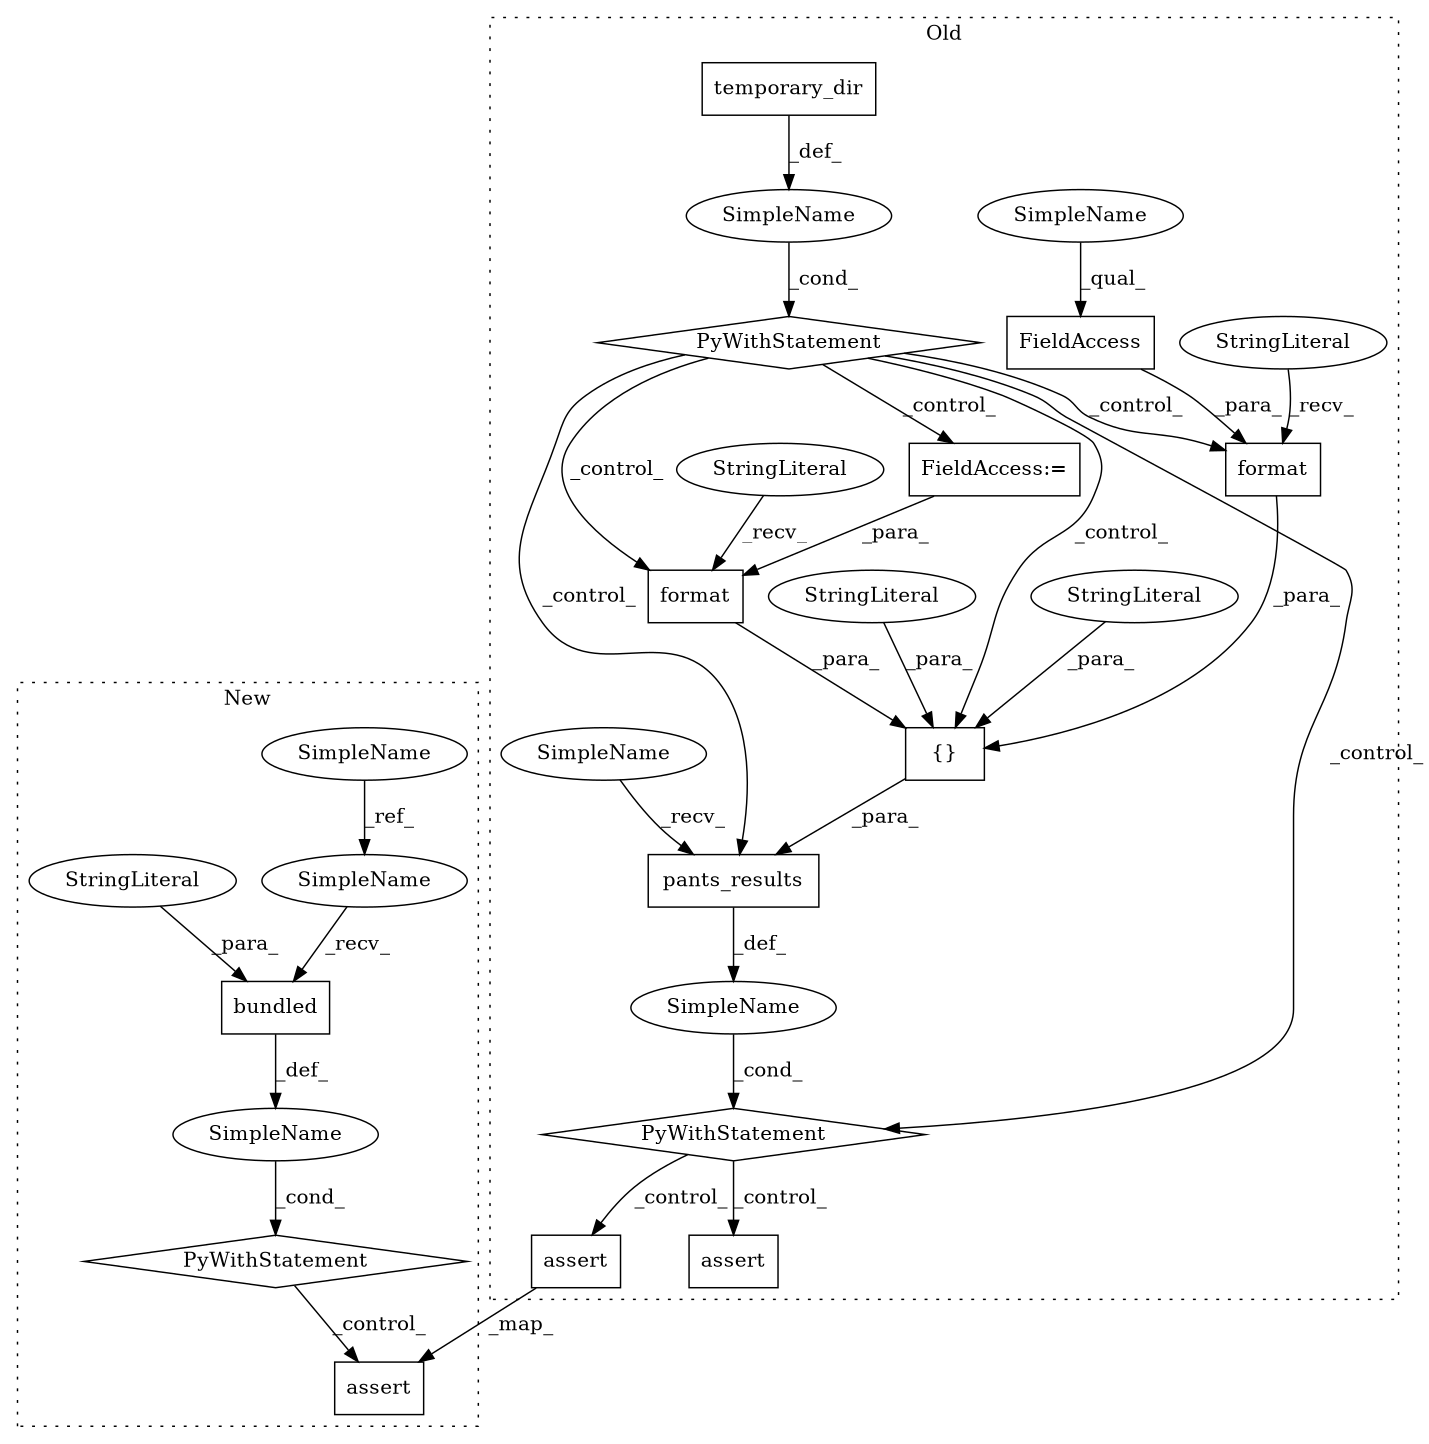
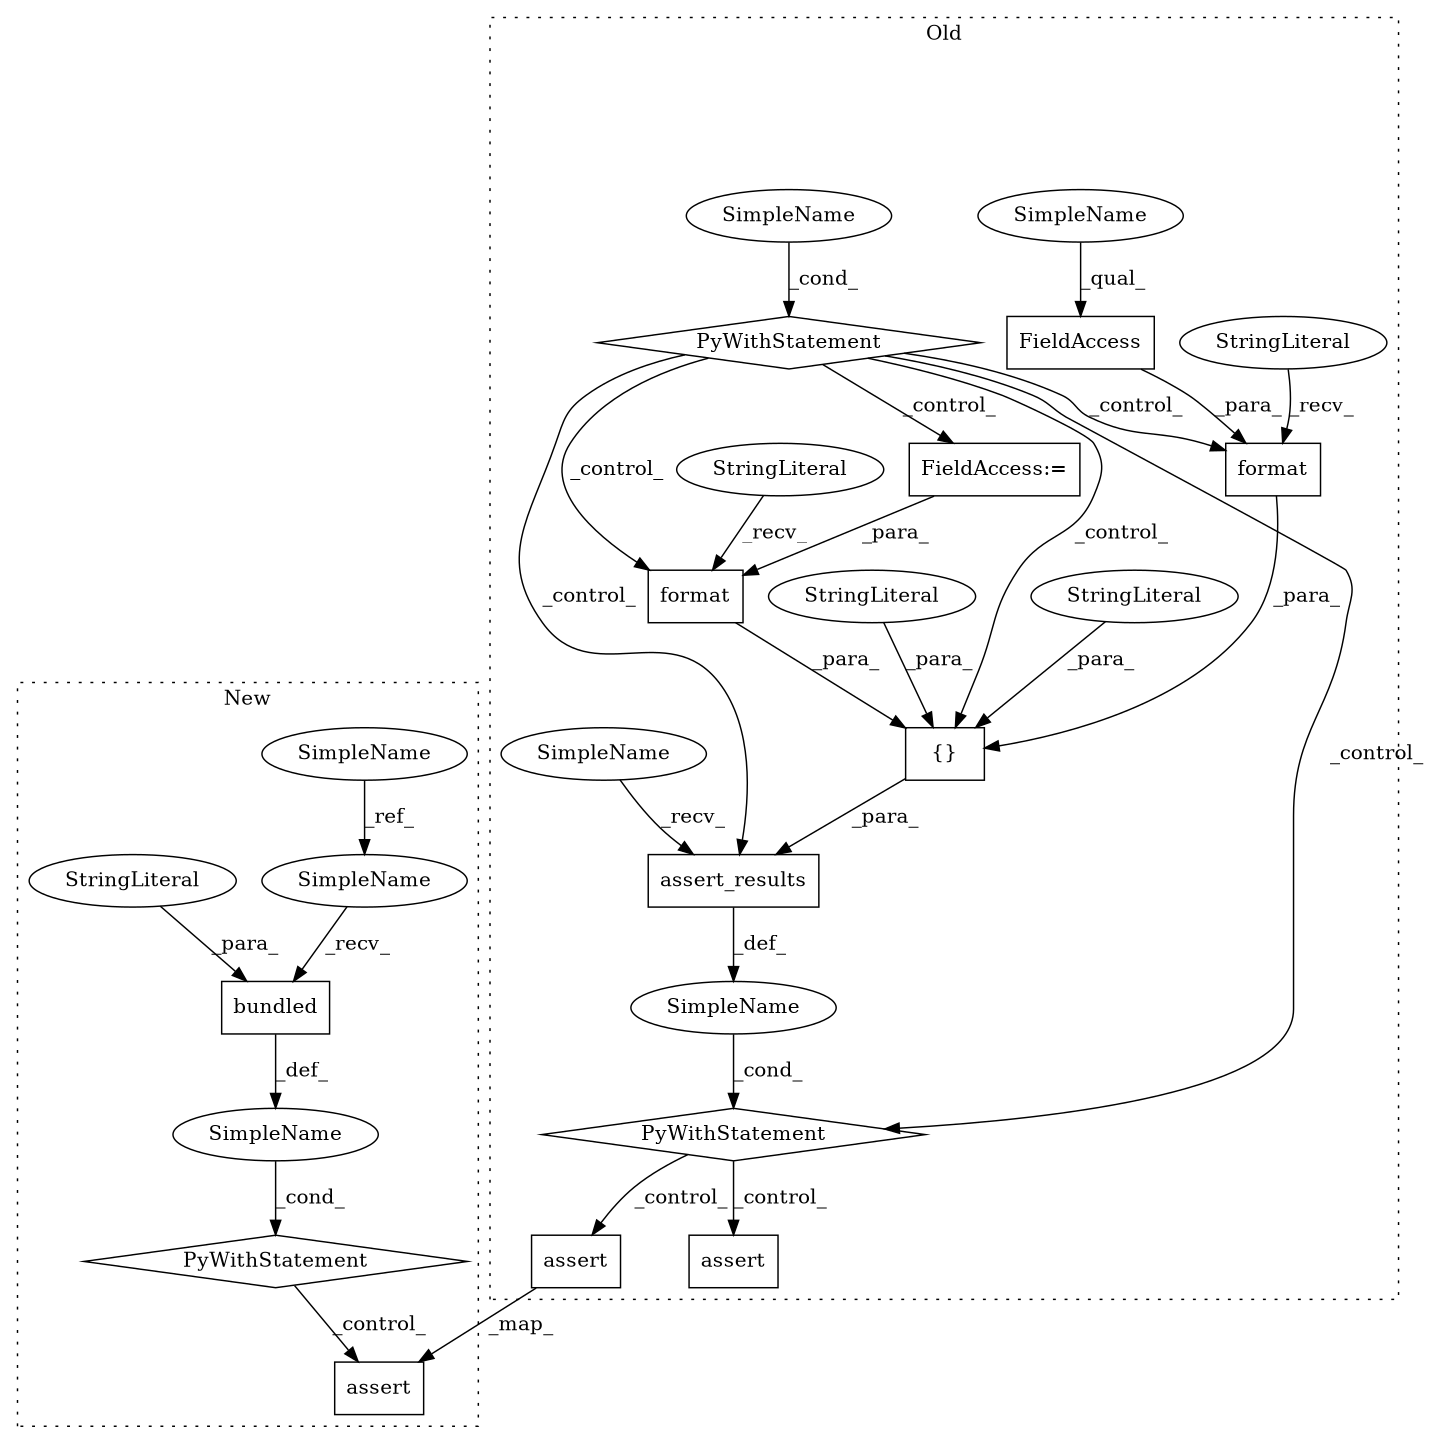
node "temporary_dir": removed
node "pants_results": label "pants_results" -> "assert_results"
